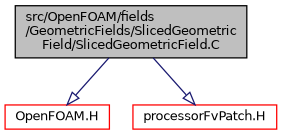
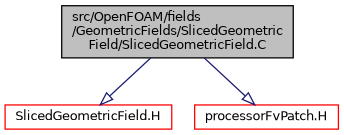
node "OpenFOAM.H": label "OpenFOAM.H" -> "SlicedGeometricField.H"
